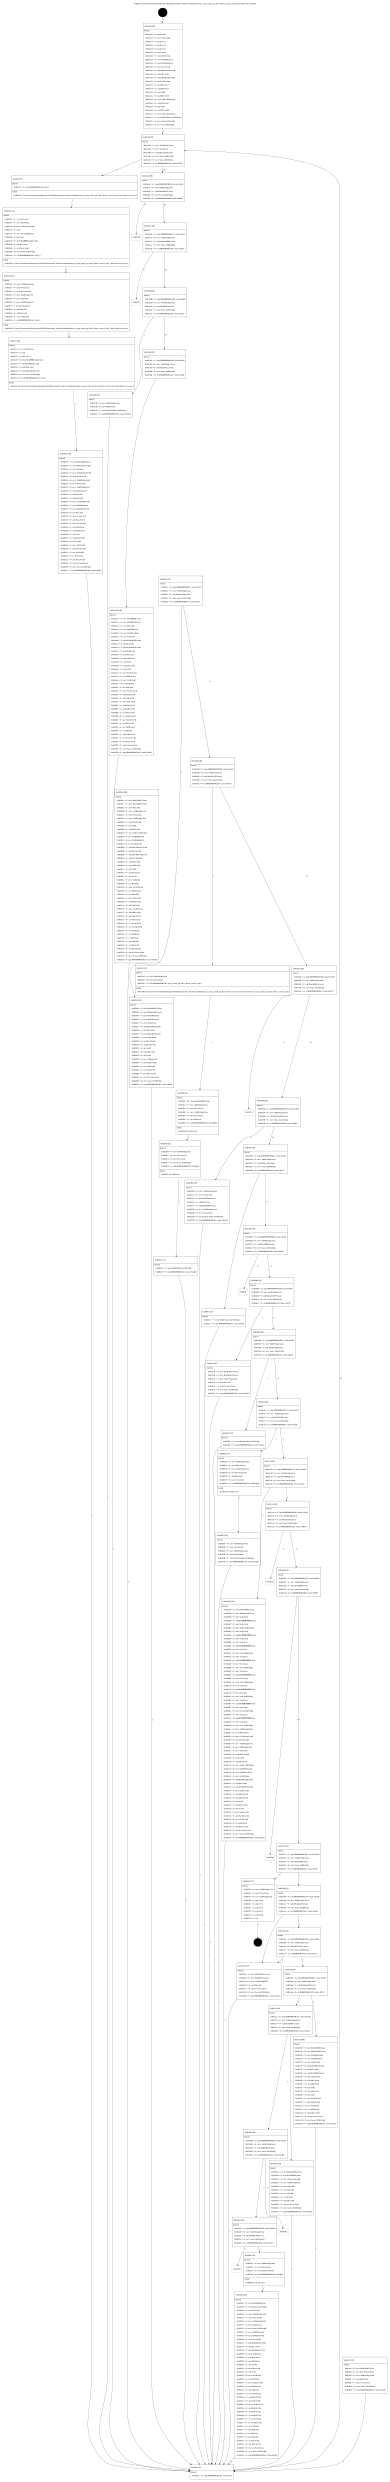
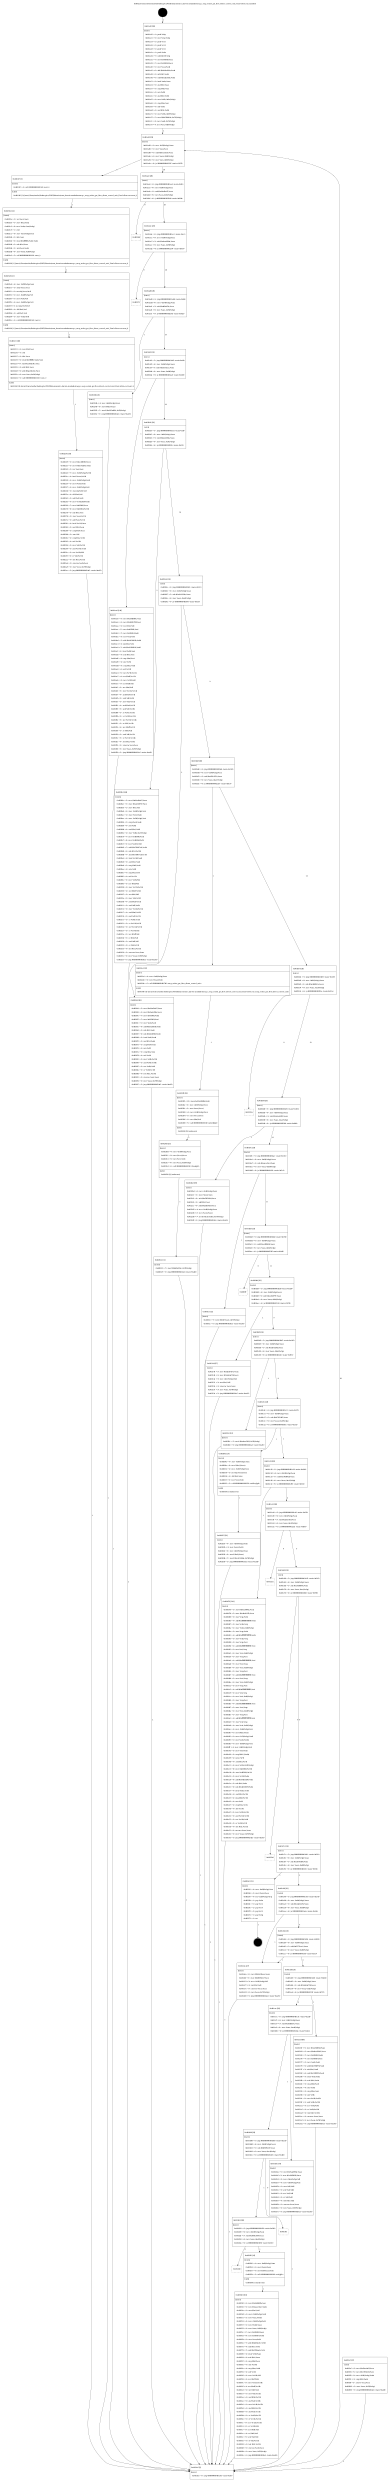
node "0x401b10 [28]": added
